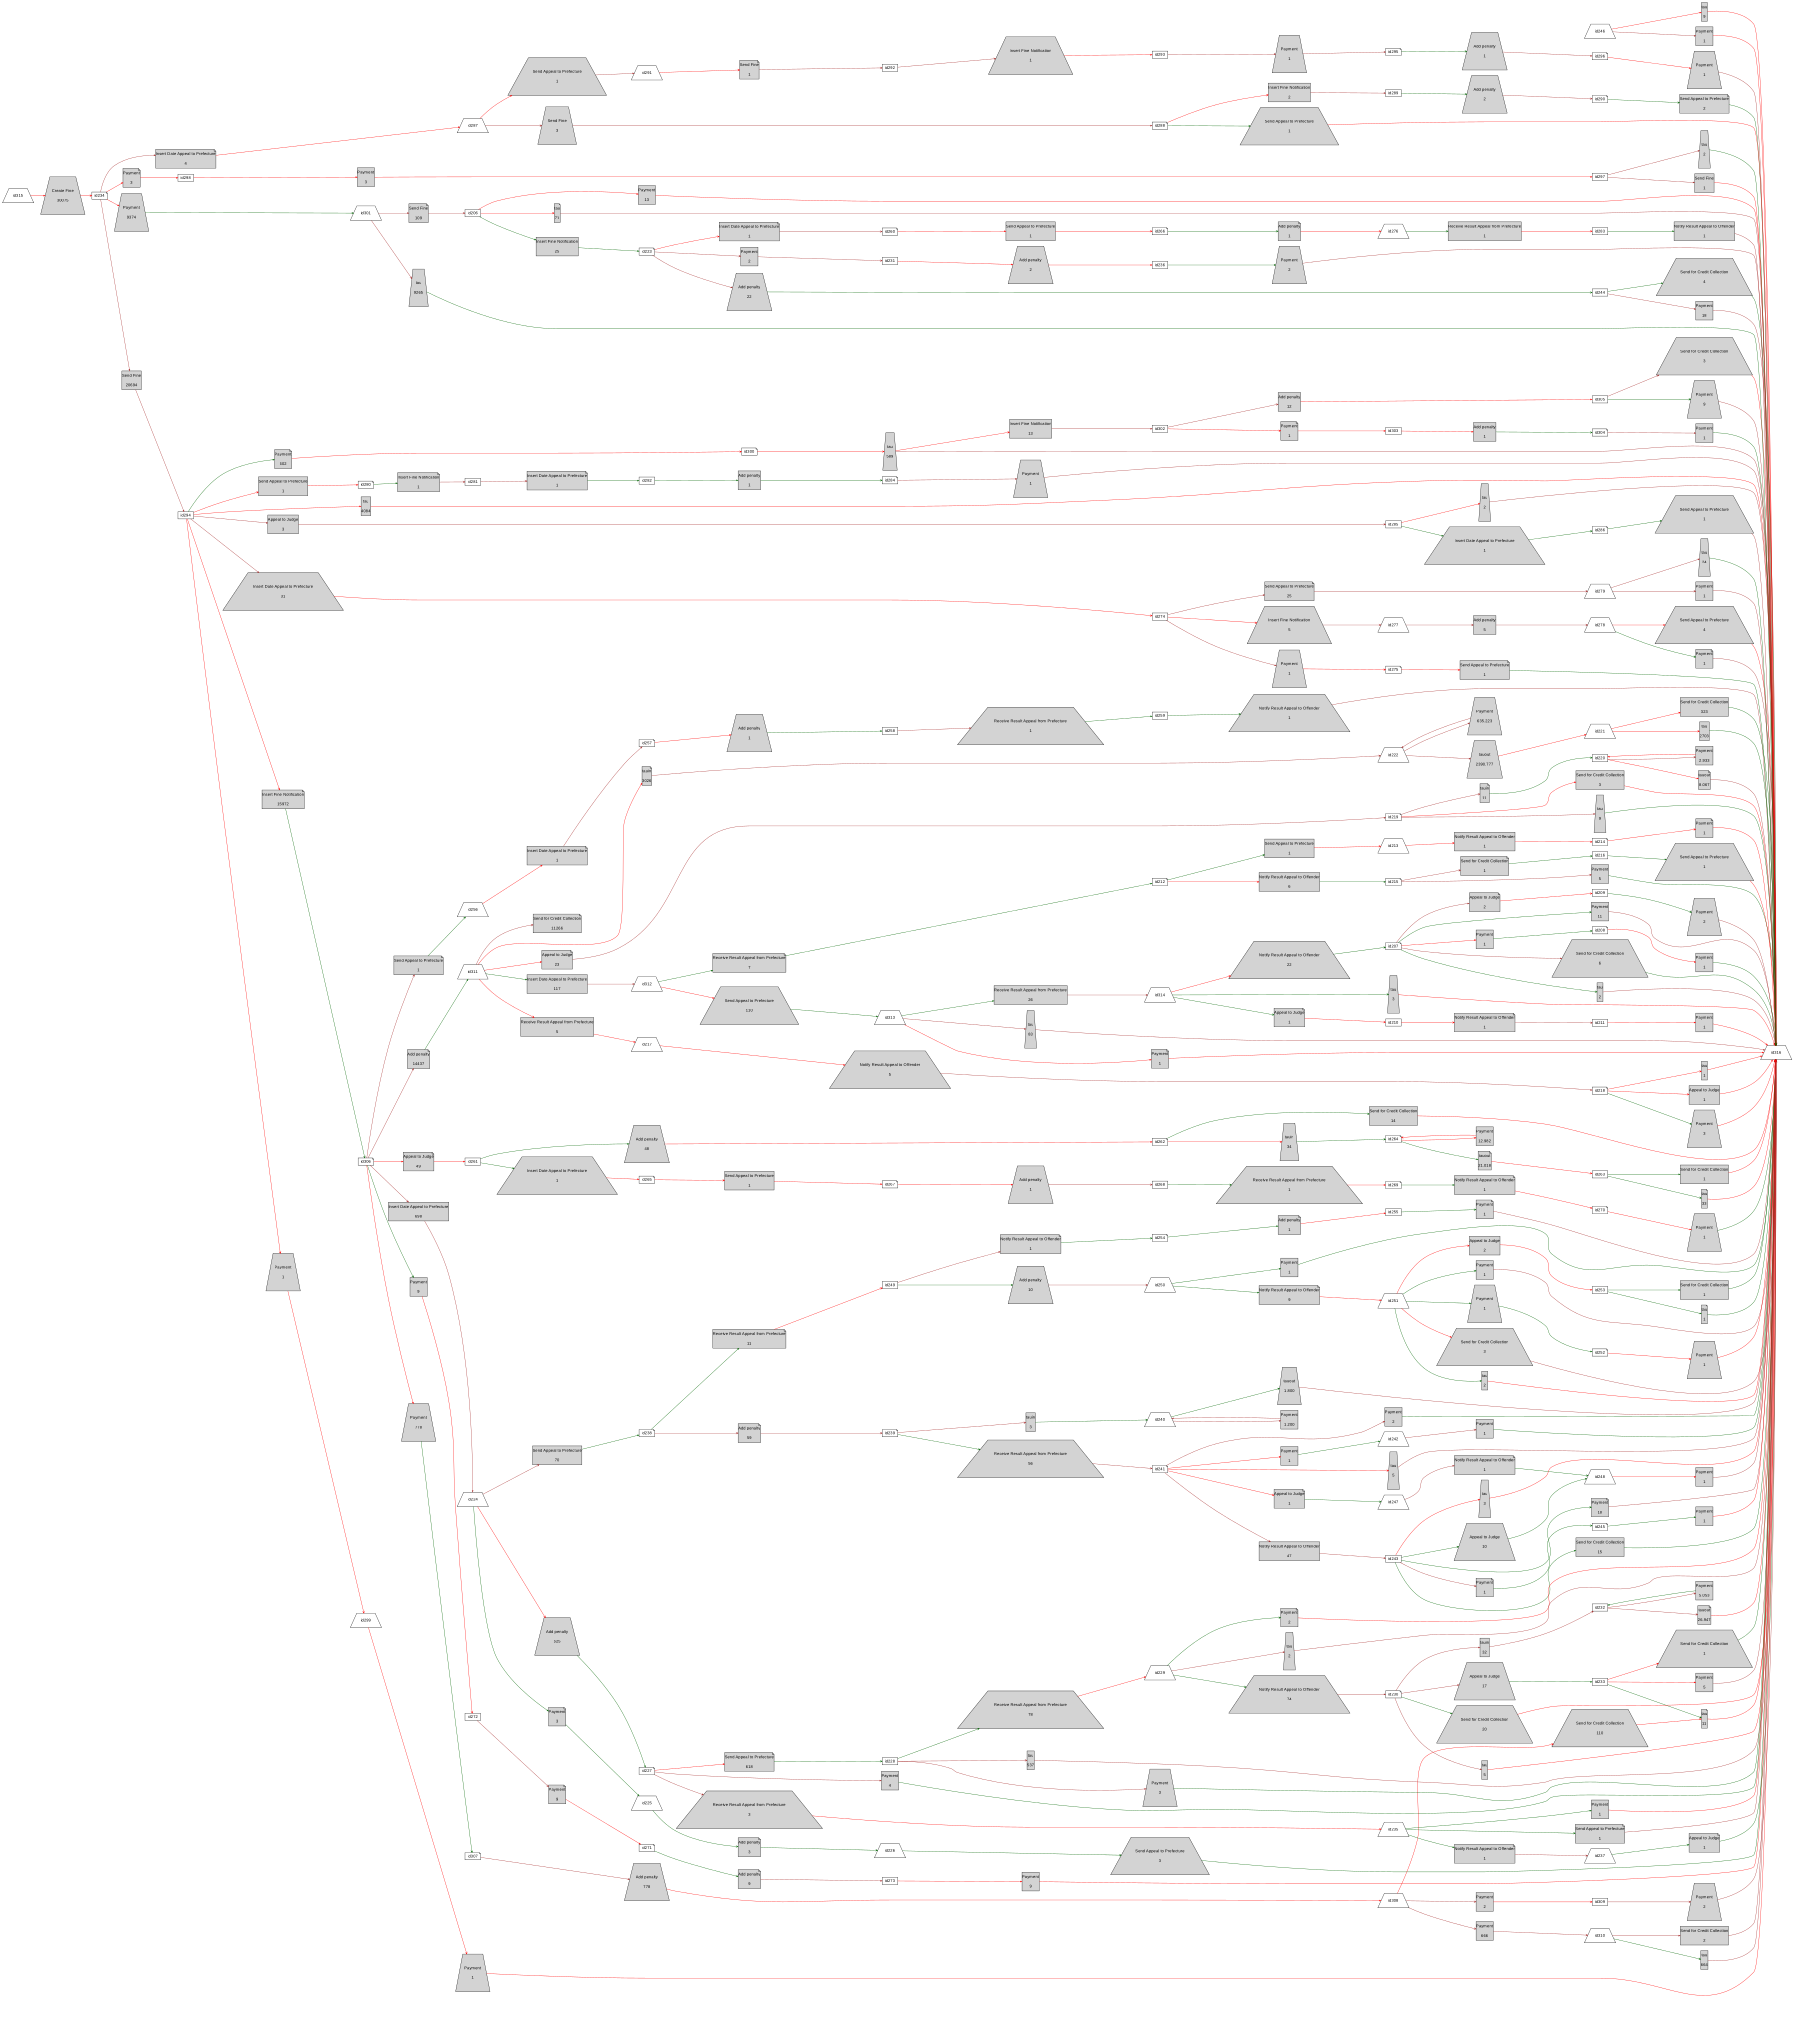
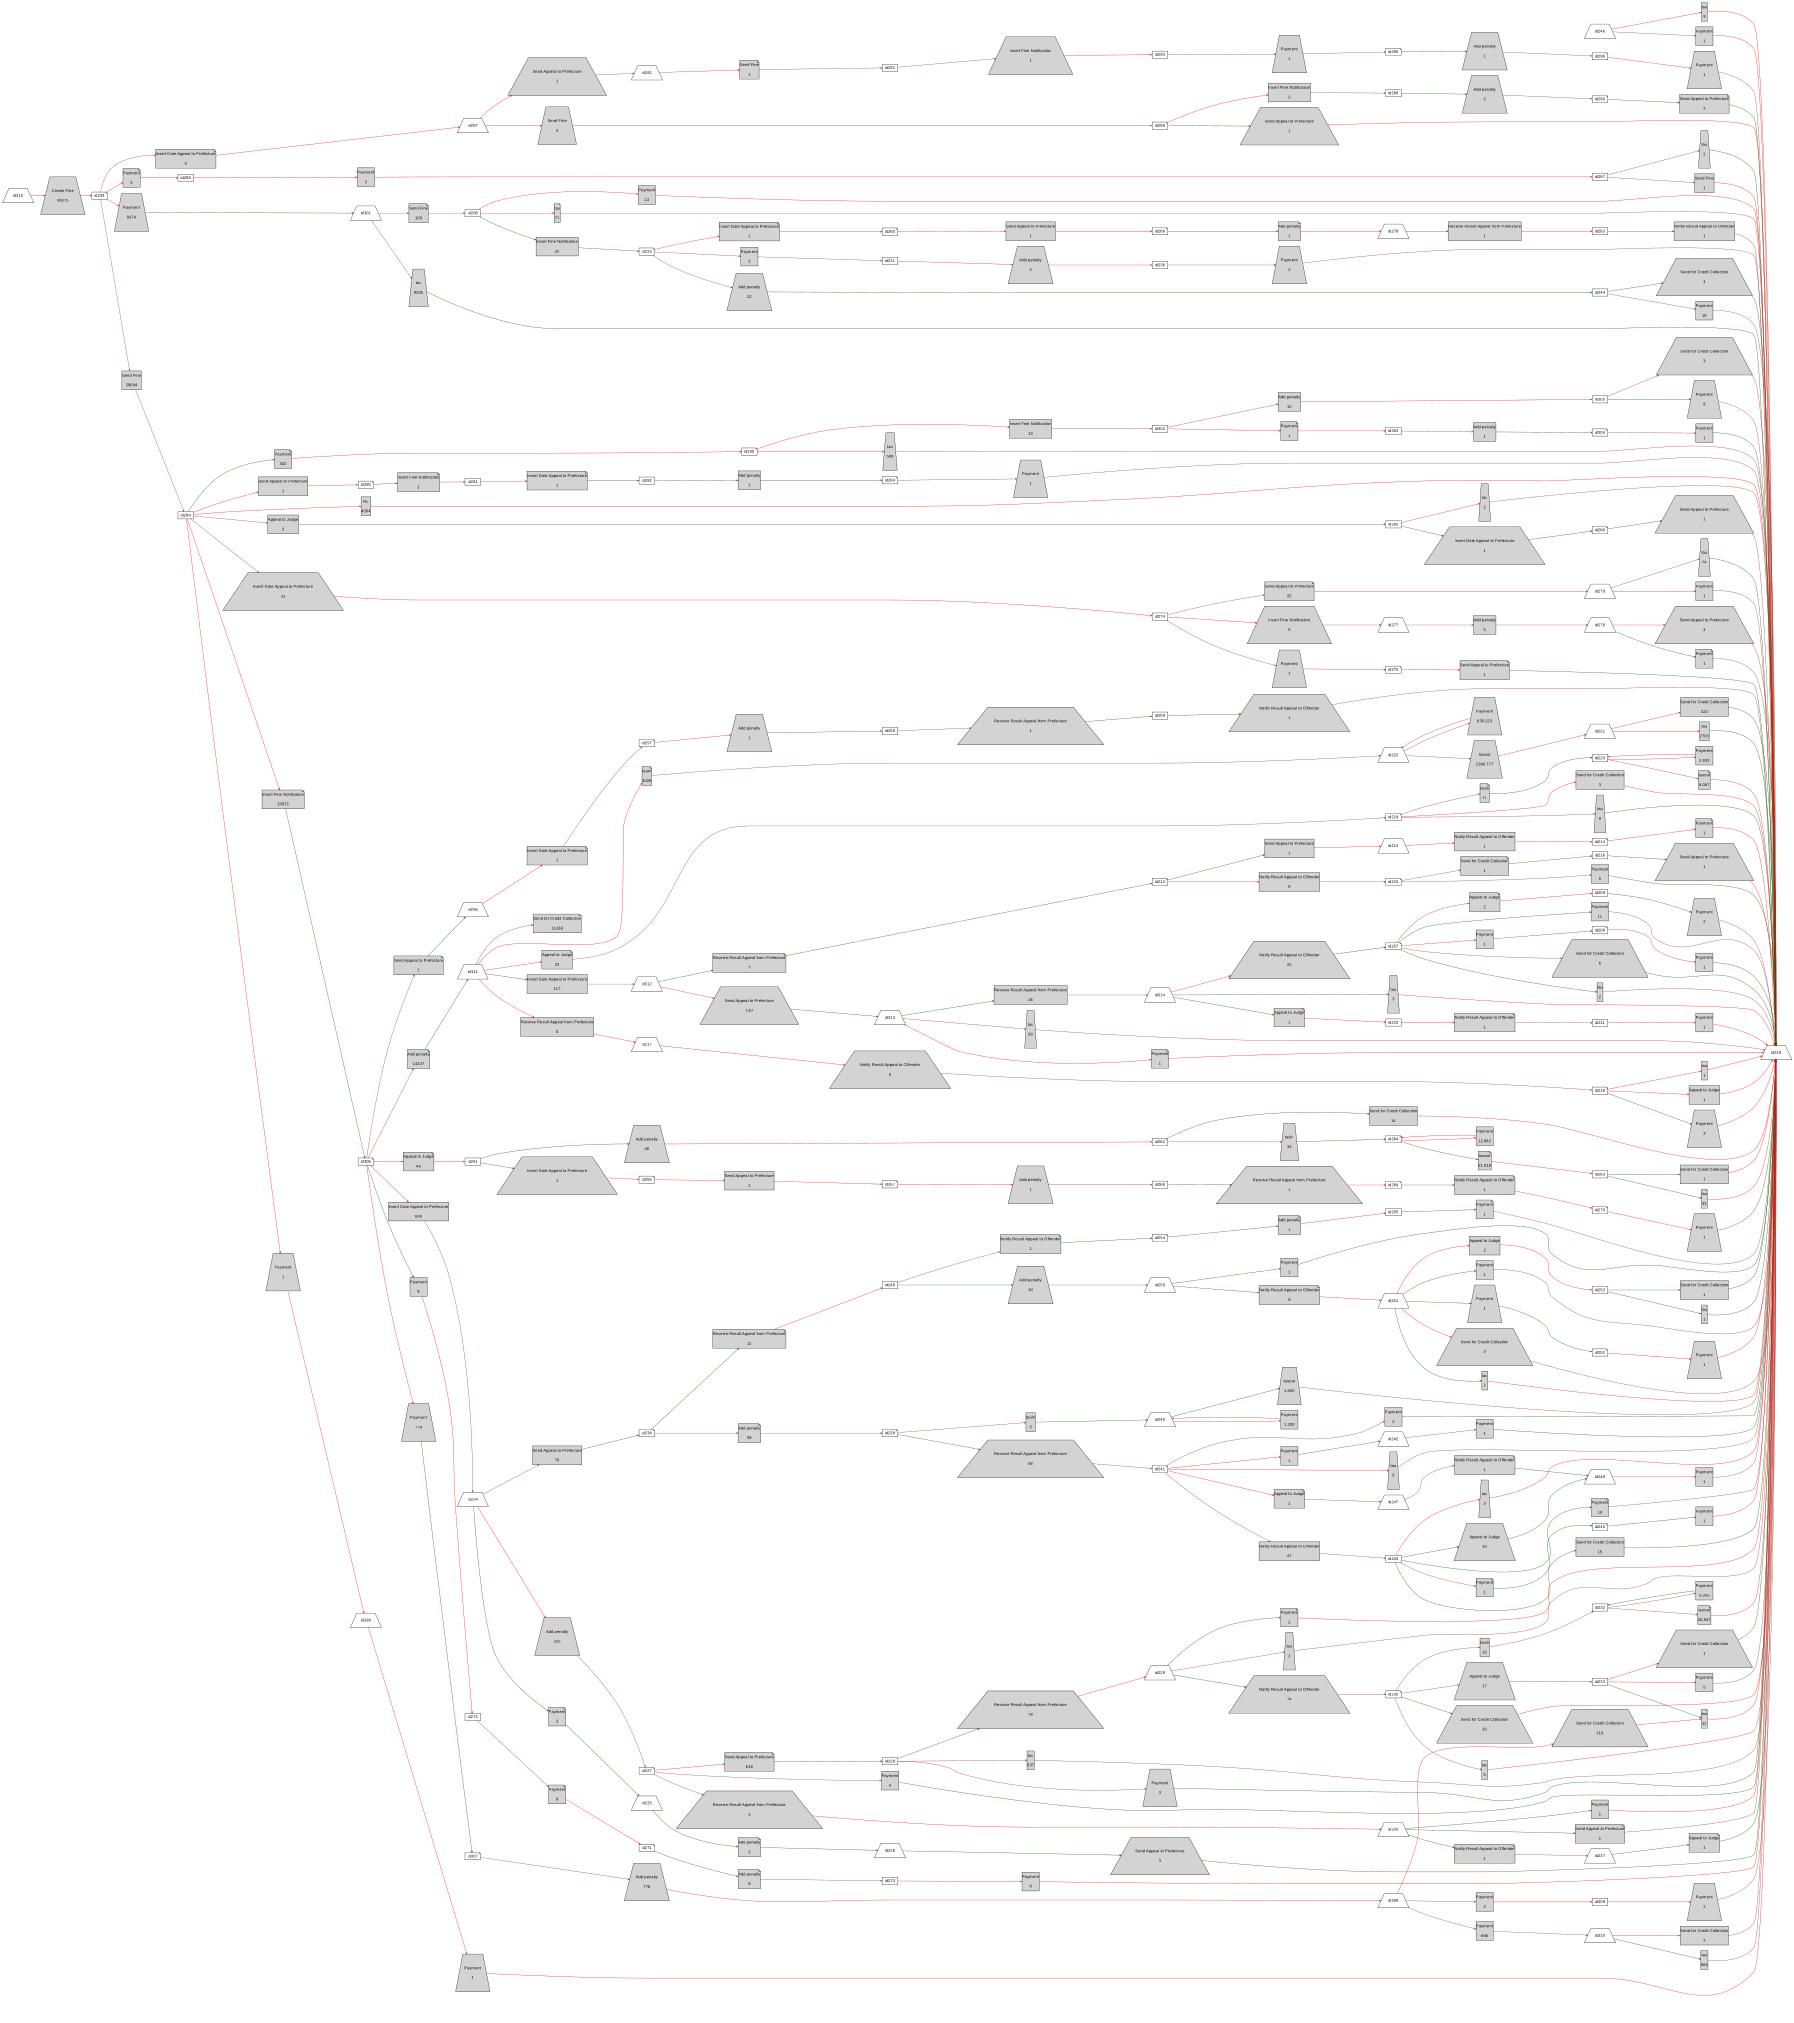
edge "tau 589" -> "Insert Fine Notification 13": now "id300" -> "Insert Fine Notification 13"
edge "Add penalty 625" -> "id227": color darkgreen -> brown
